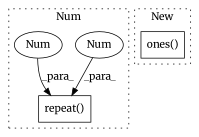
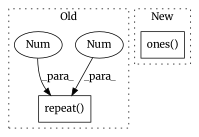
cluster "Num": label "Num" -> "Old"
